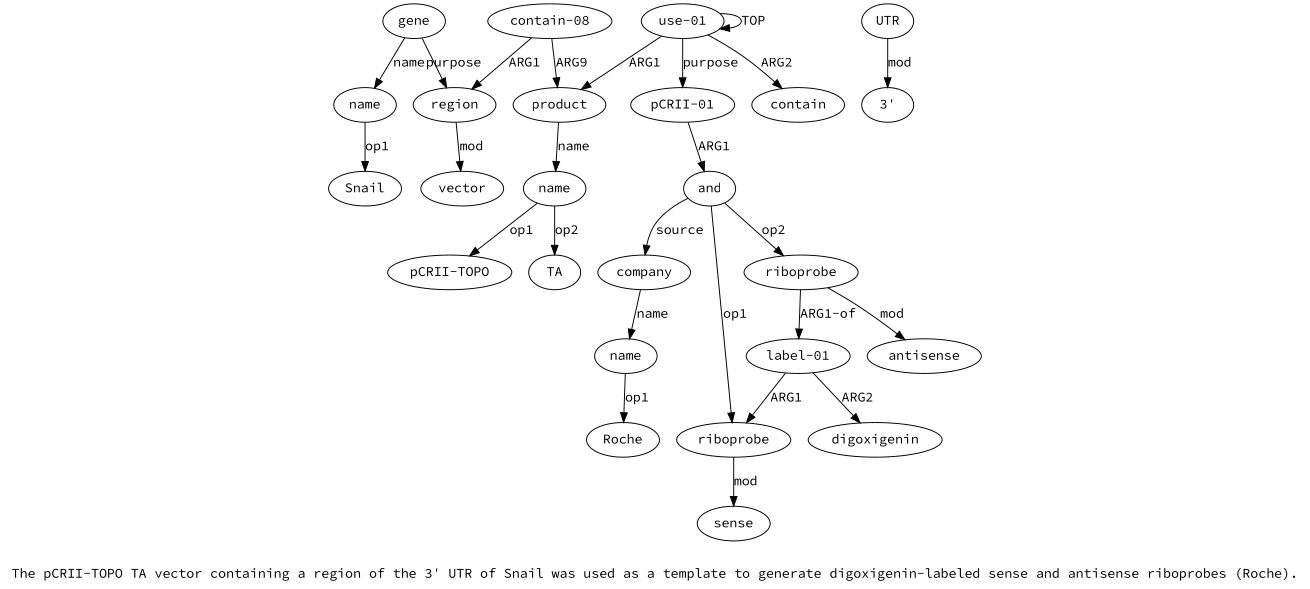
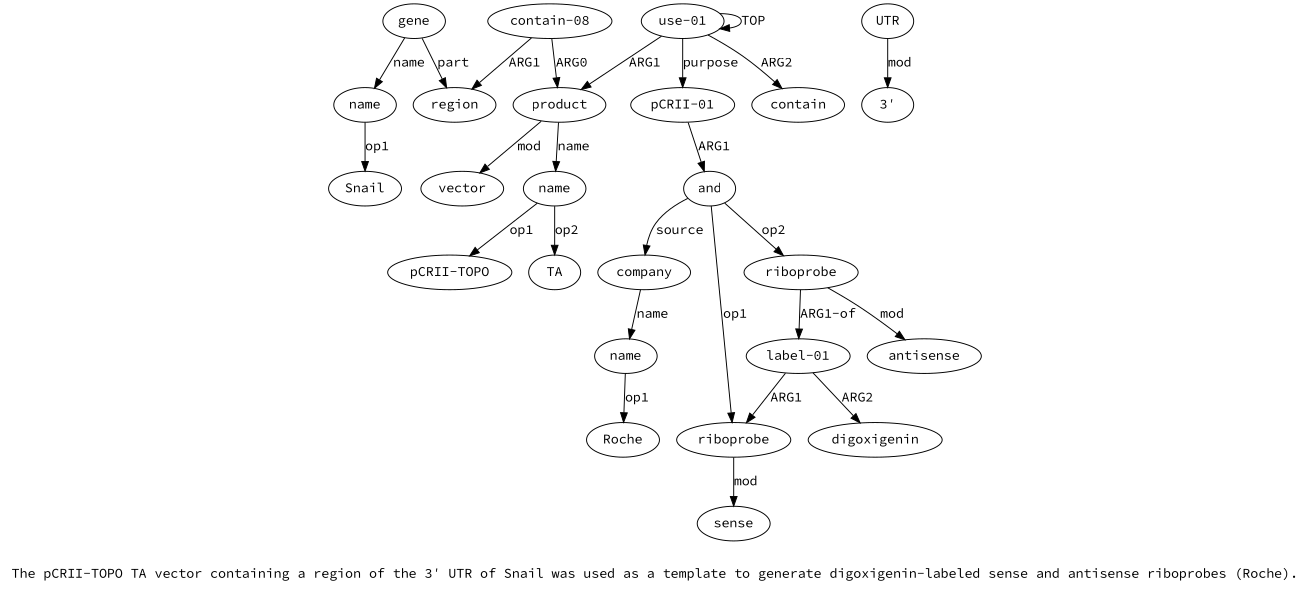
edge "gene" -> "region": label "purpose" -> "part"
edge "contain-08" -> "product": label "ARG9" -> "ARG0"
edge "region" -> "vector": now "product" -> "vector"
